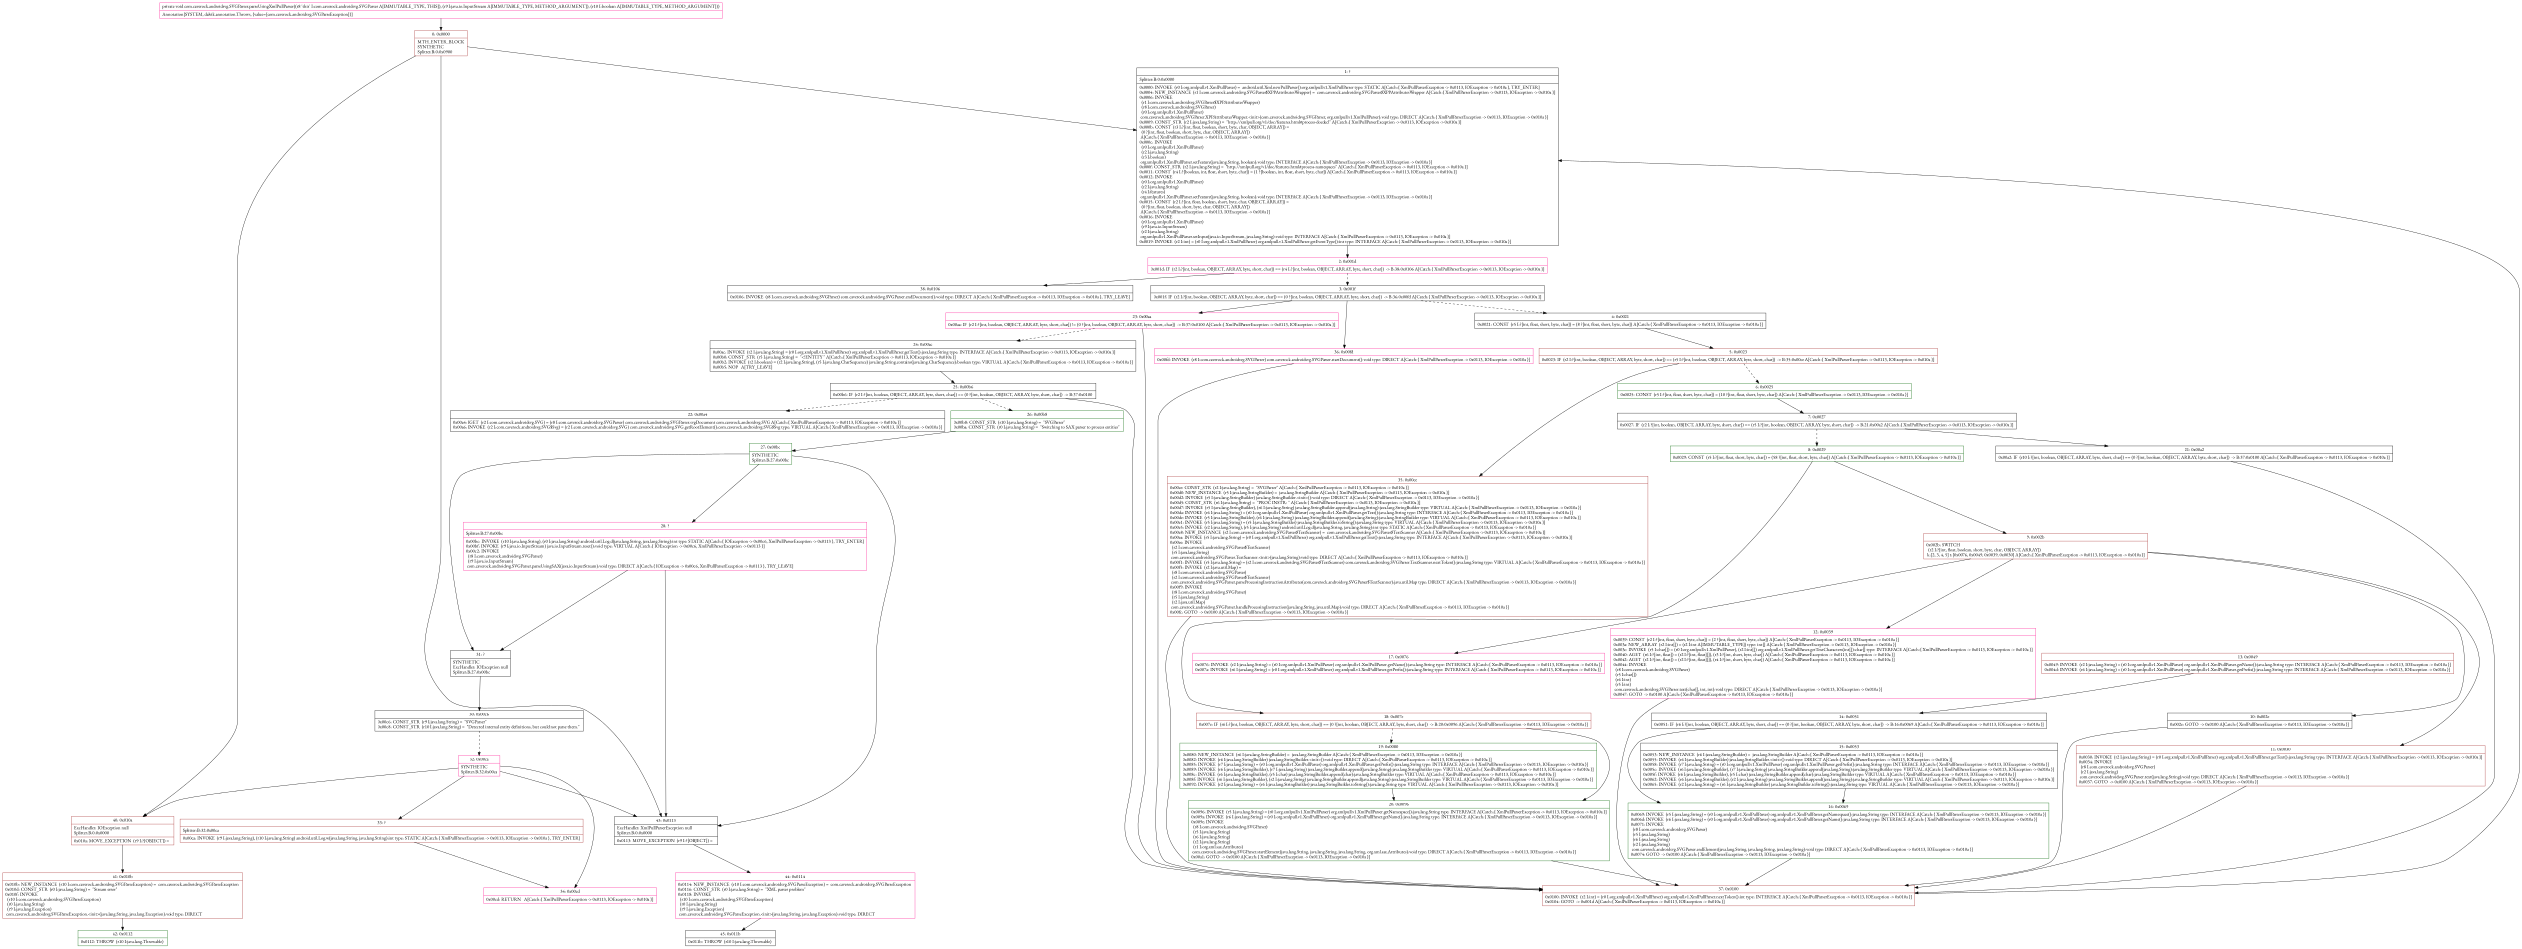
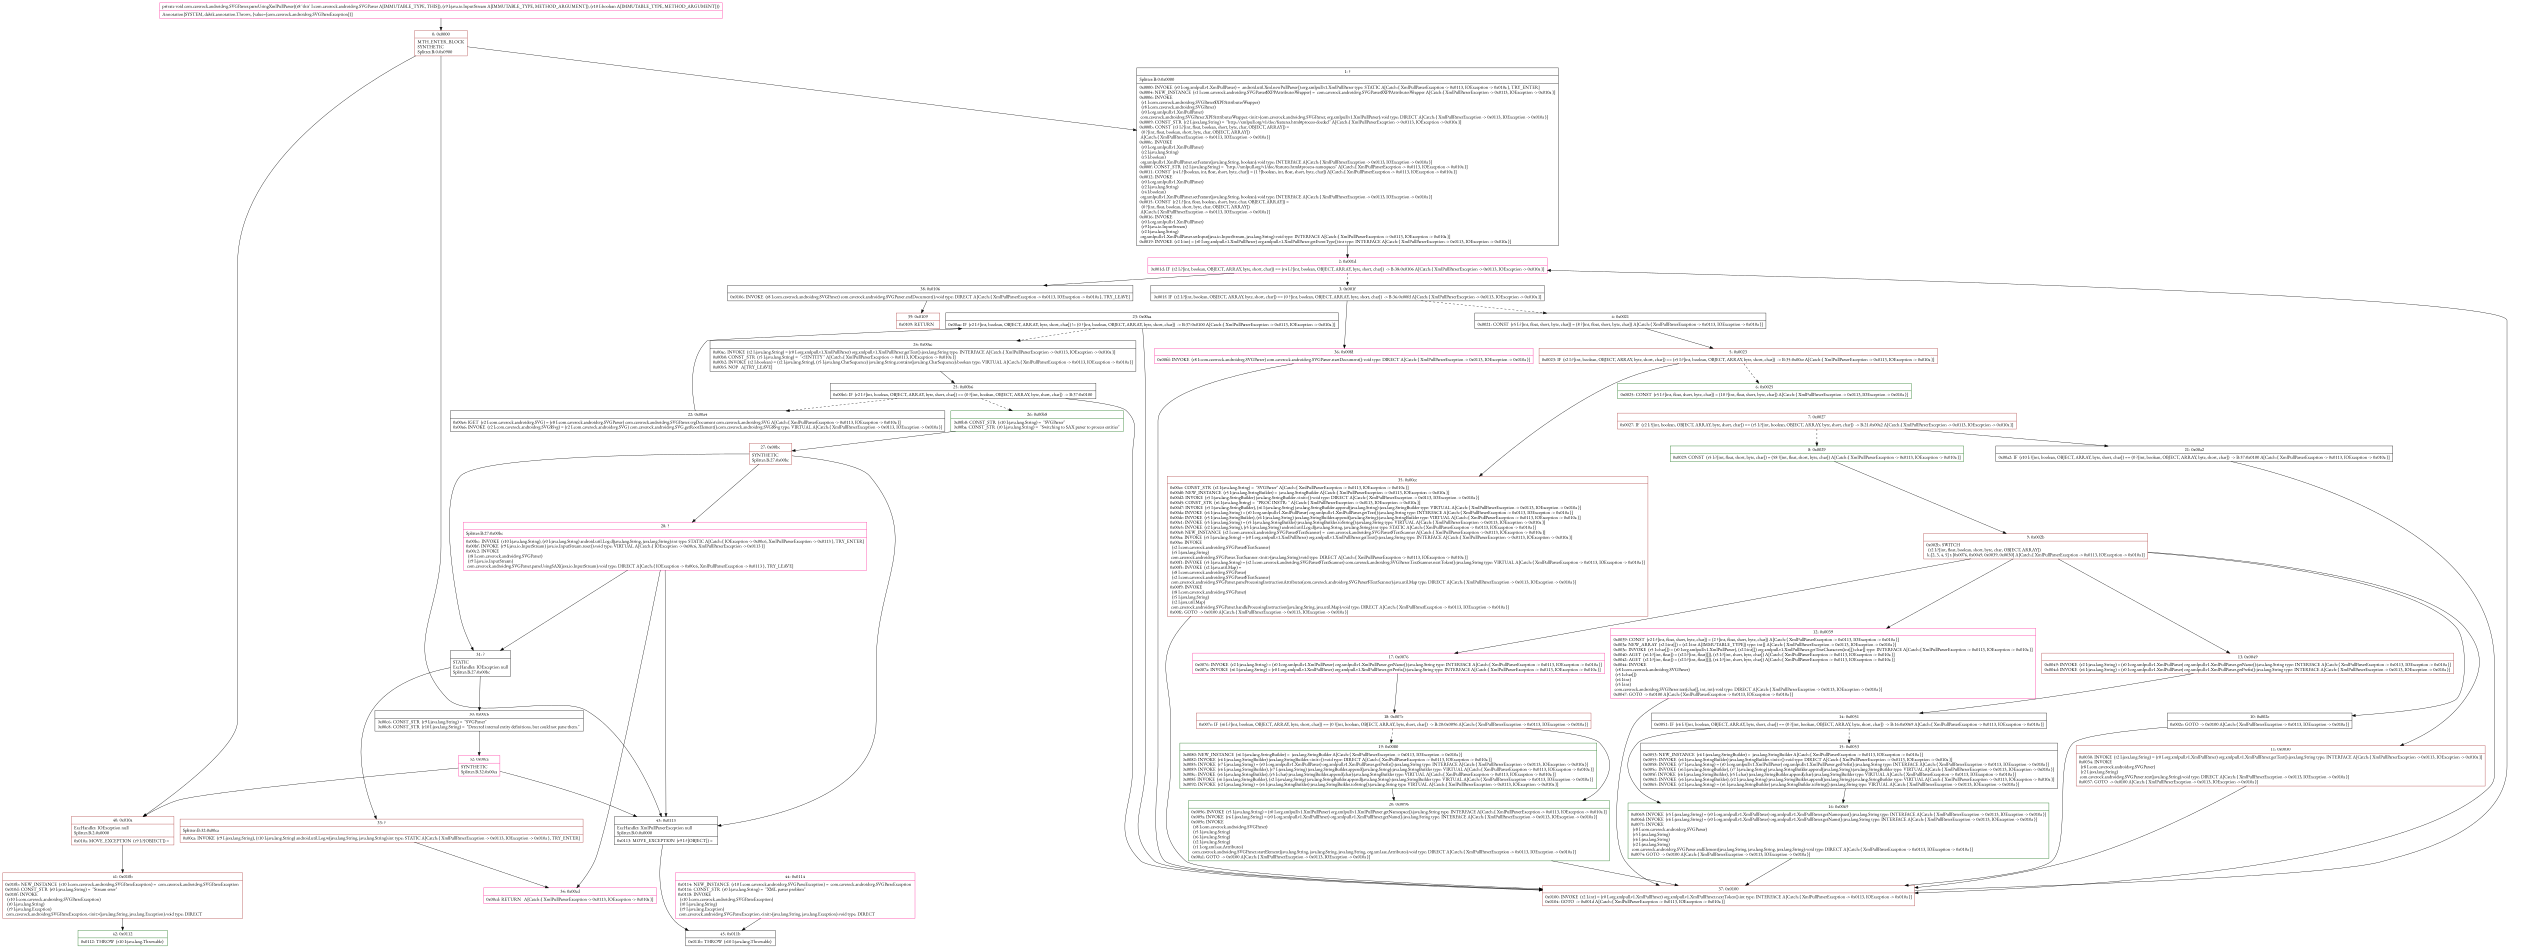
node "1: ?": text "(r4 I:features)" -> "(r4 I:boolean)"
edge "3: 0x001f" -> "23: 0x00aa": now "22: 0x00a4" -> "23: 0x00aa"
node "39: 0x0109": added
node "23: 0x00aa": color deeppink -> black
edge "37: 0x0100" -> "1: ?": now "37: 0x0100" -> "2: 0x001d"
edge "6: 0x0025" -> "7: 0x0027": removed
node "7: 0x0027": color black -> brown
node "27: 0x00bc": color darkgreen -> brown
edge "9: 0x002b" -> "13: 0x0049": added
edge "8: 0x0029" -> "18: 0x007e": now "17: 0x0076" -> "18: 0x007e"
node "31: ?": text "SYNTHETIC" -> "STATIC"
edge "14: 0x0051" -> "15: 0x0053": added
edge "30: 0x00c6" -> "32: 0x00ca": style dashed -> solid
edge "32: 0x00ca" -> "33: ?": now "31: ?" -> "33: ?"
edge "32: 0x00ca" -> "34: 0x00cd": now "28: ?" -> "34: 0x00cd"
node "40: 0x010a": text "Splitter:B:0:0x0000" -> "Splitter:B:2:0x0000"
edge "43: 0x0113" -> "44: 0x0114": now "43: 0x0113" -> "45: 0x011b"
